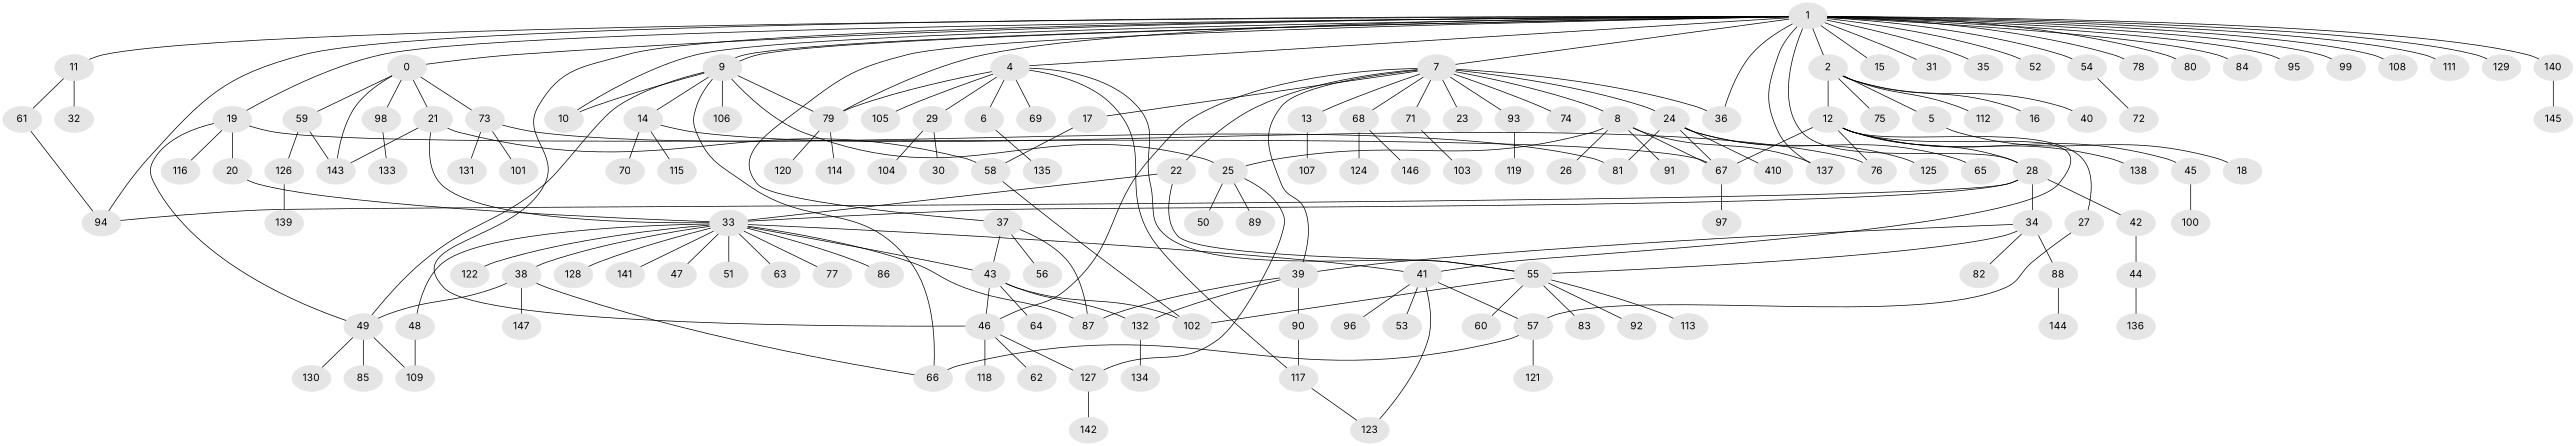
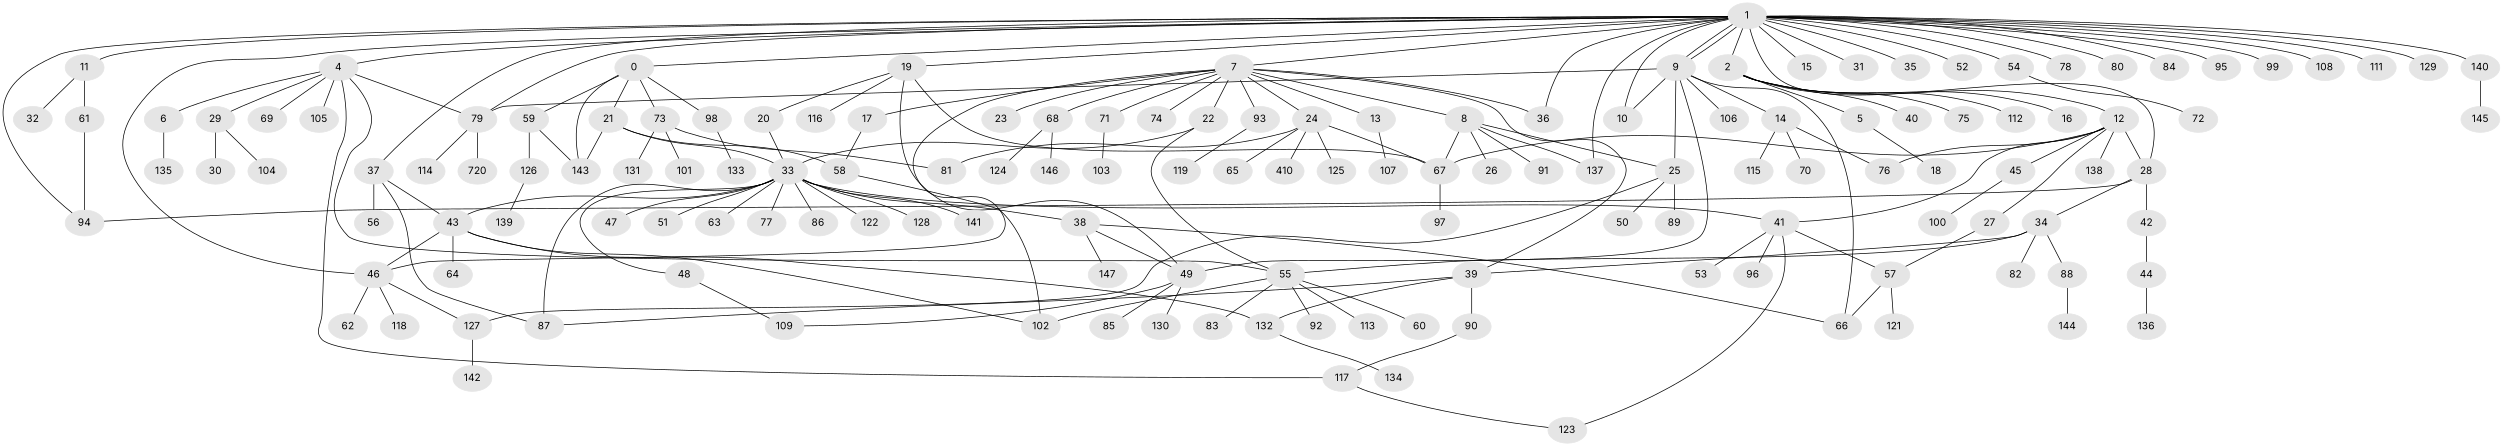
node "120": label "120" -> "720"
edge "28" -- "33": removed
